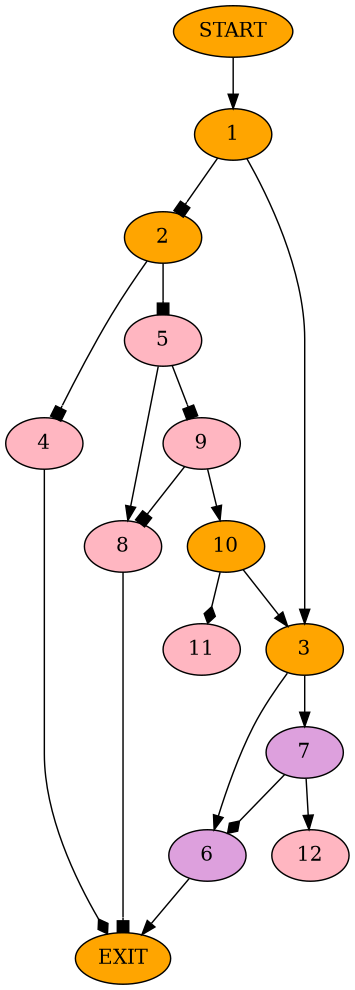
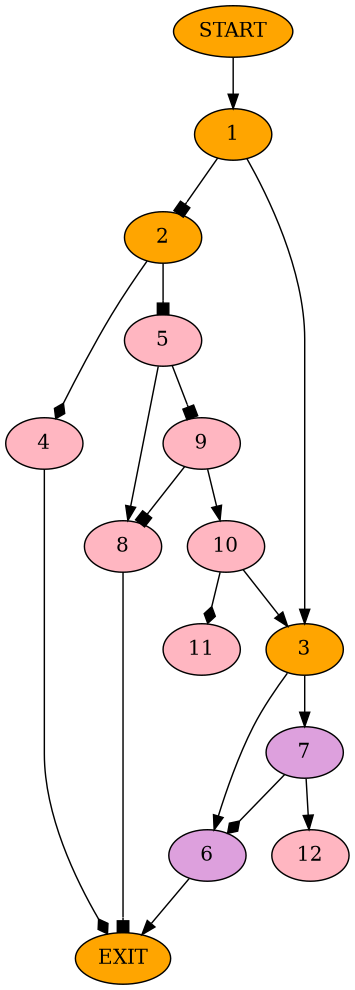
edge "2" -> "4": arrowhead box -> diamond
node "10": fillcolor orange -> lightpink
